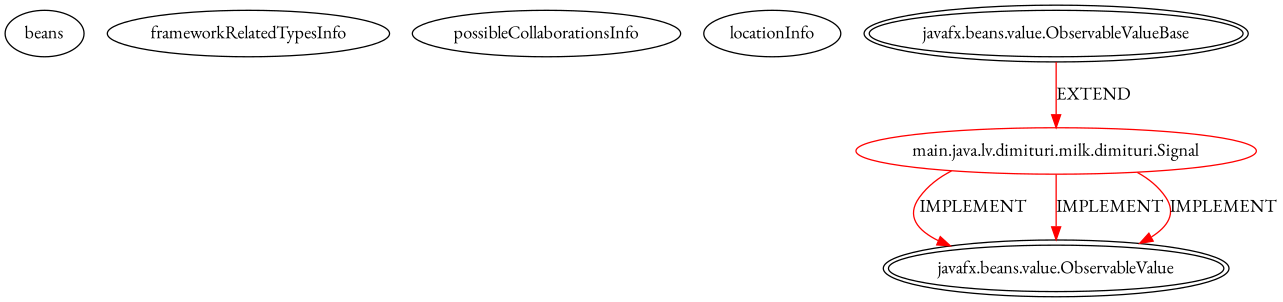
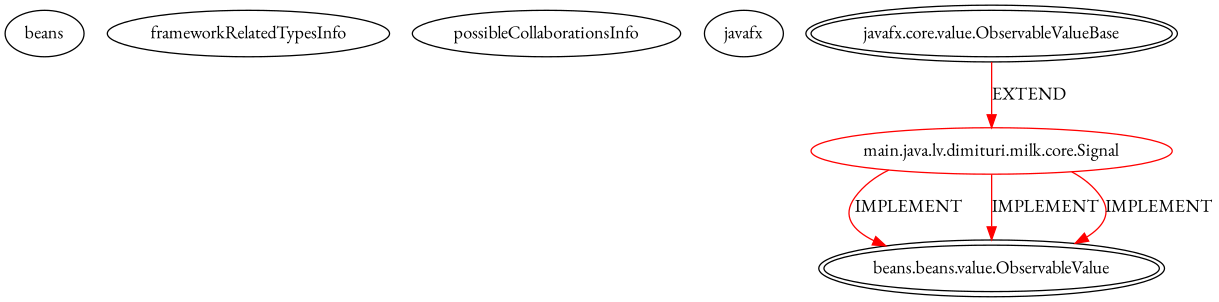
node "locationInfo": label "locationInfo" -> "javafx"
node "javafx.beans.value.ObservableValueBase": label "javafx.beans.value.ObservableValueBase" -> "javafx.core.value.ObservableValueBase"
node "main.java.lv.dimituri.milk.dimituri.Signal": label "main.java.lv.dimituri.milk.dimituri.Signal" -> "main.java.lv.dimituri.milk.core.Signal"
node "javafx.beans.value.ObservableValue": label "javafx.beans.value.ObservableValue" -> "beans.beans.value.ObservableValue"
